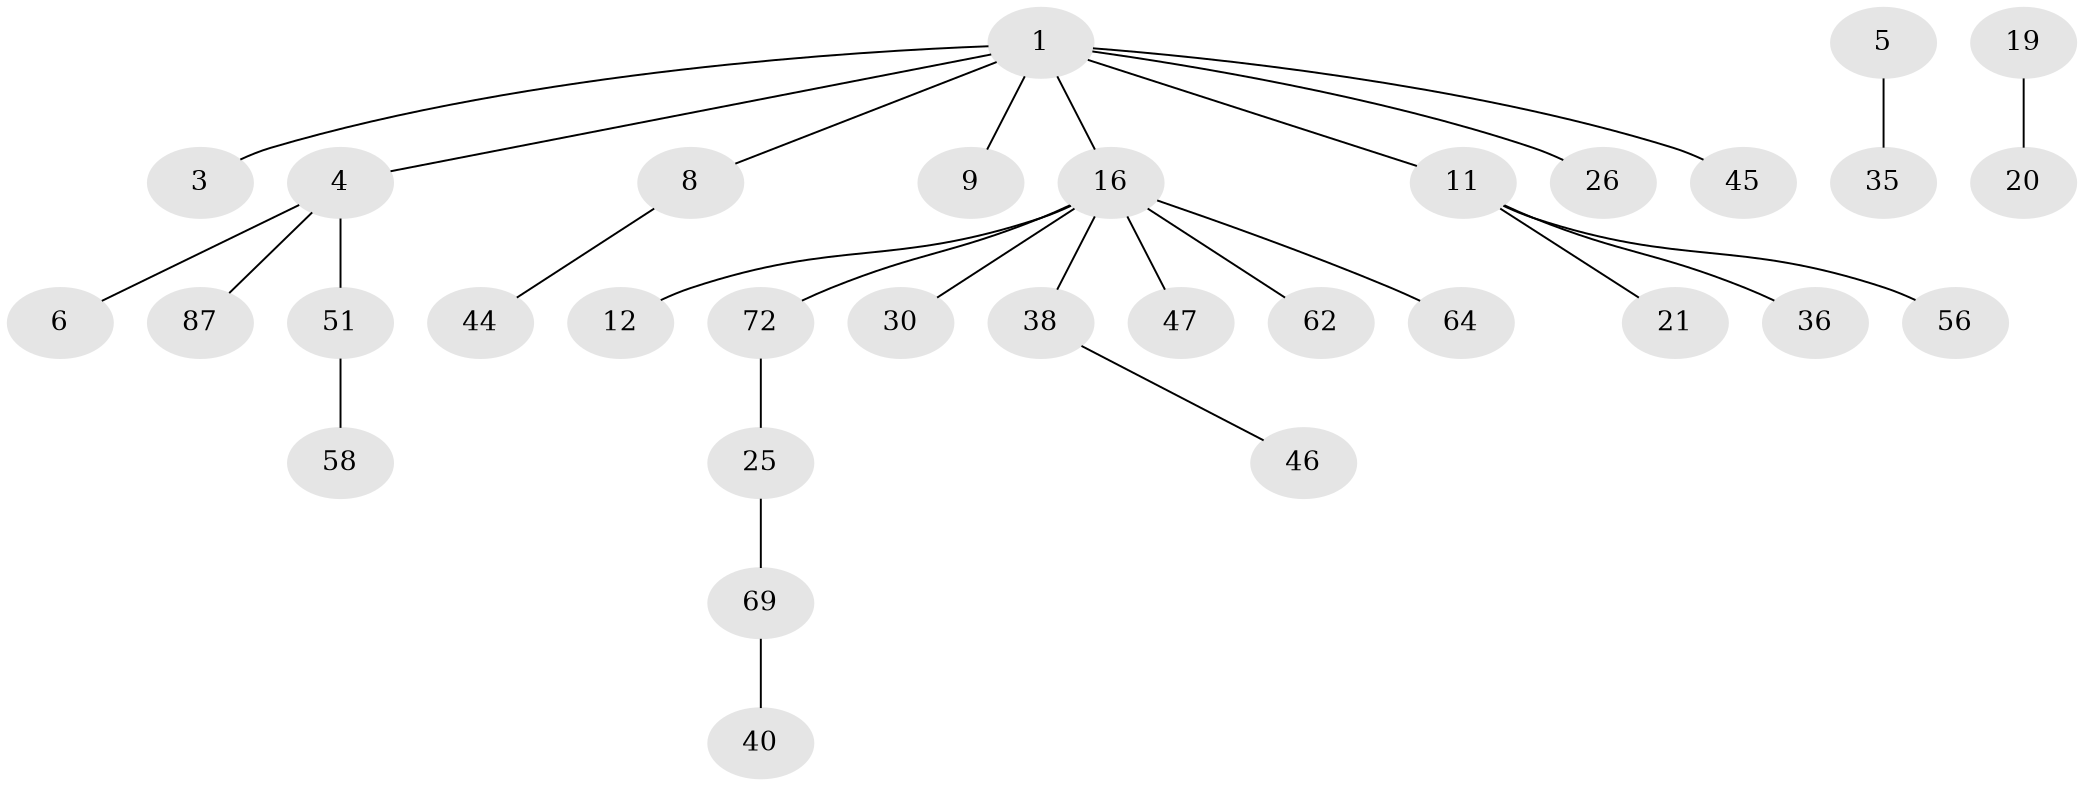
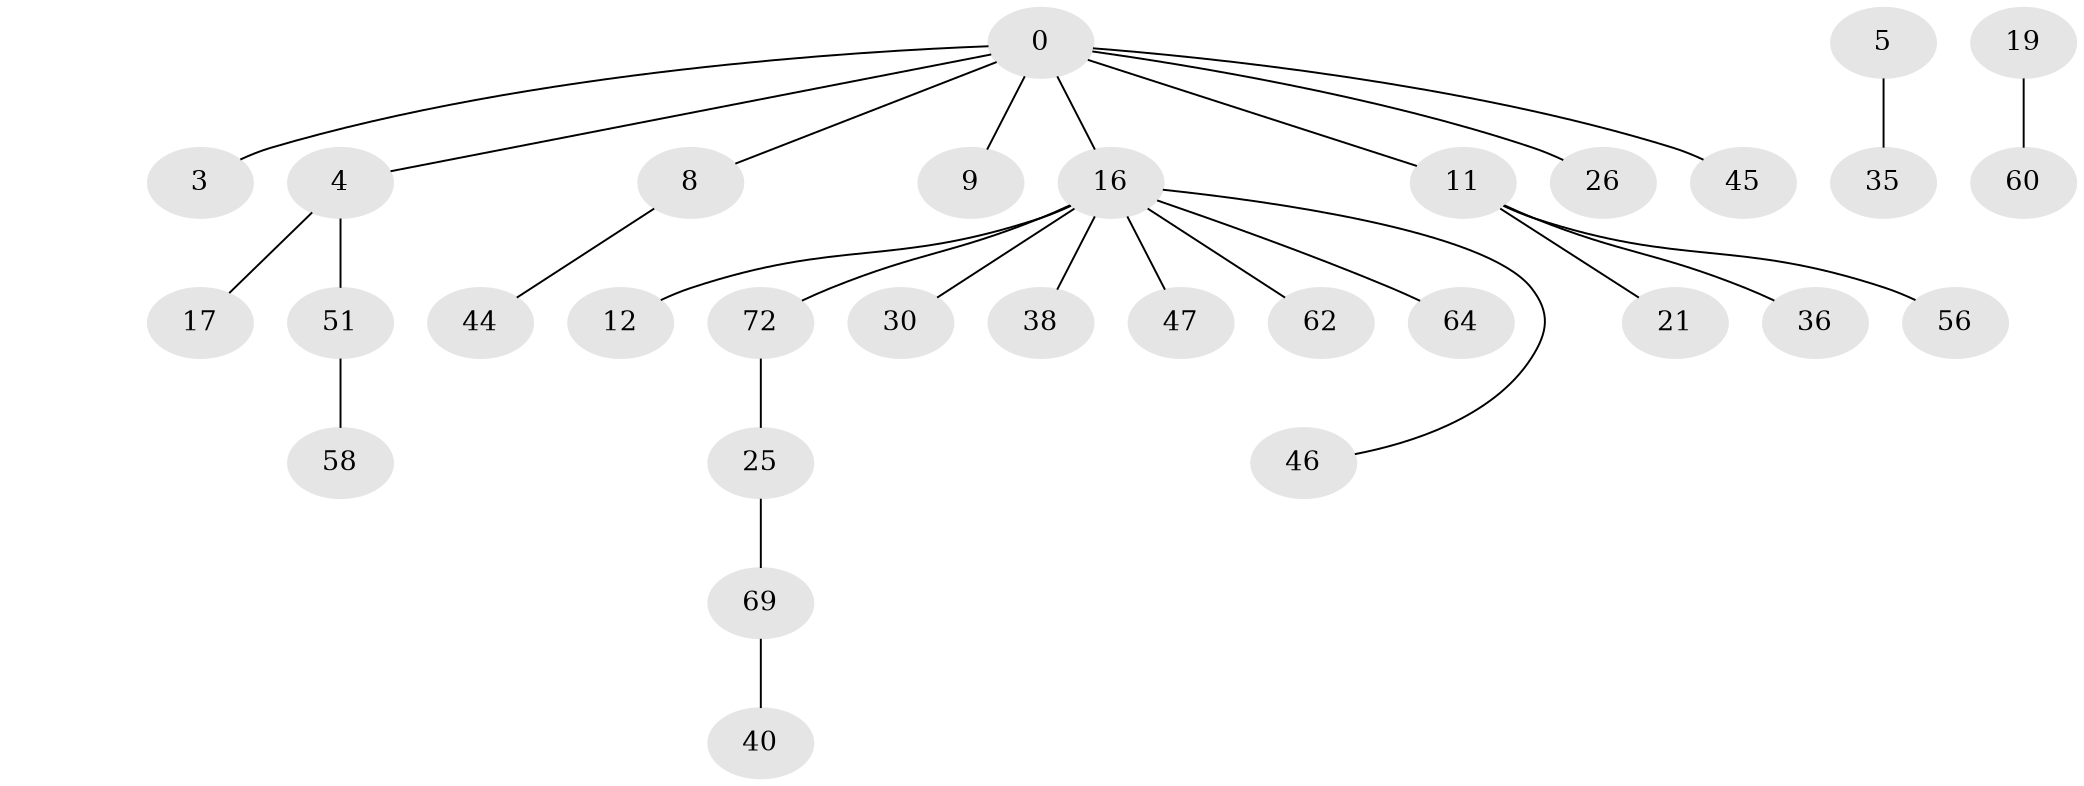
node "1": label "1" -> "0"
node "20": label "20" -> "60"
node "6": removed
node "87": label "87" -> "17"
edge "38" -- "46": now "16" -- "46"
